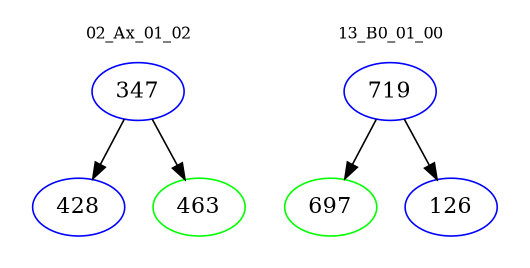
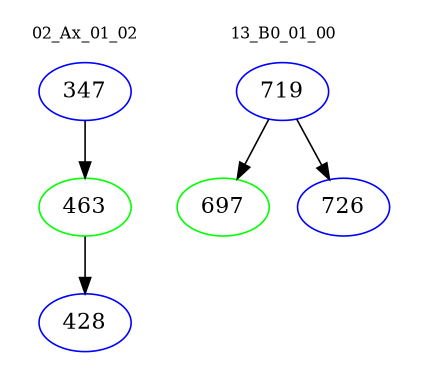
edge "347" -> "428": now "463" -> "428"
node "126": label "126" -> "726"
